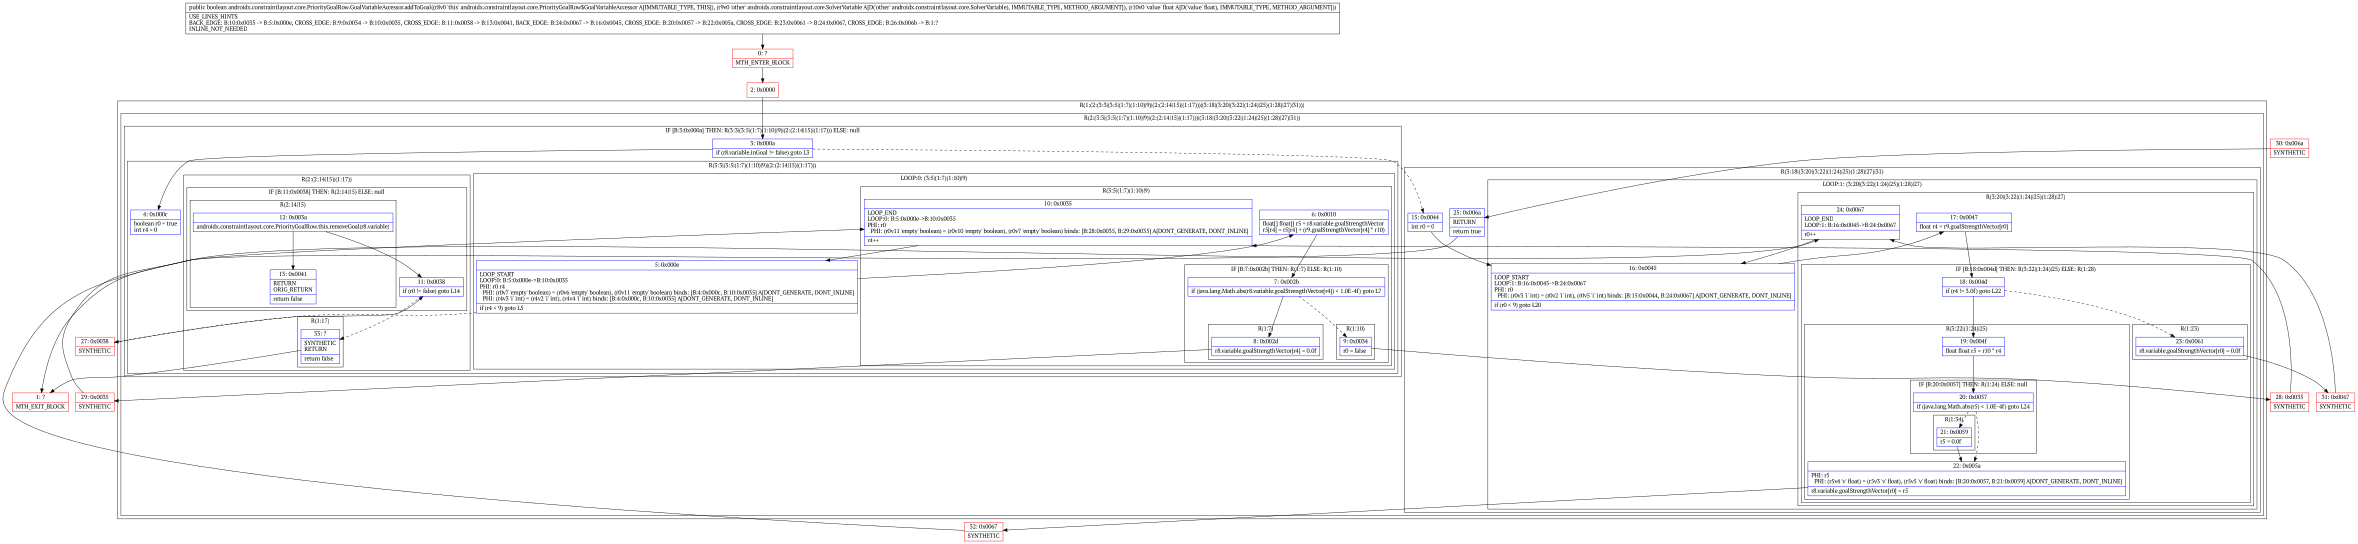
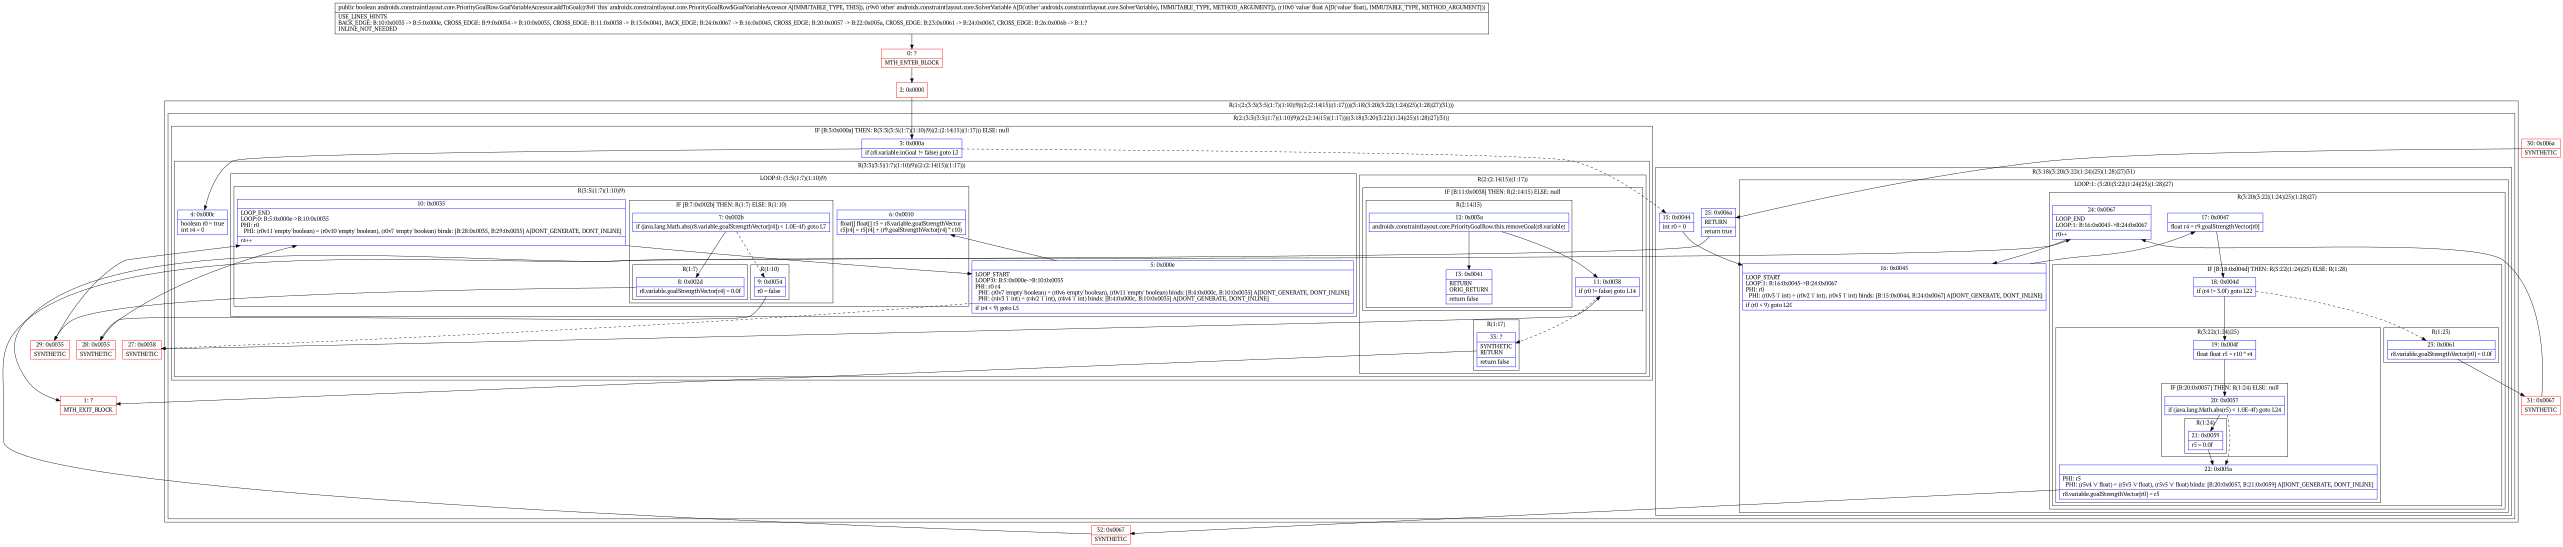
edge "6: 0x0010" -> "7: 0x002b": removed
edge "20: 0x0057" -> "21: 0x0059": style dashed -> solid
cluster "R(1:34)": label "R(1:34)" -> "R(1:24)"
